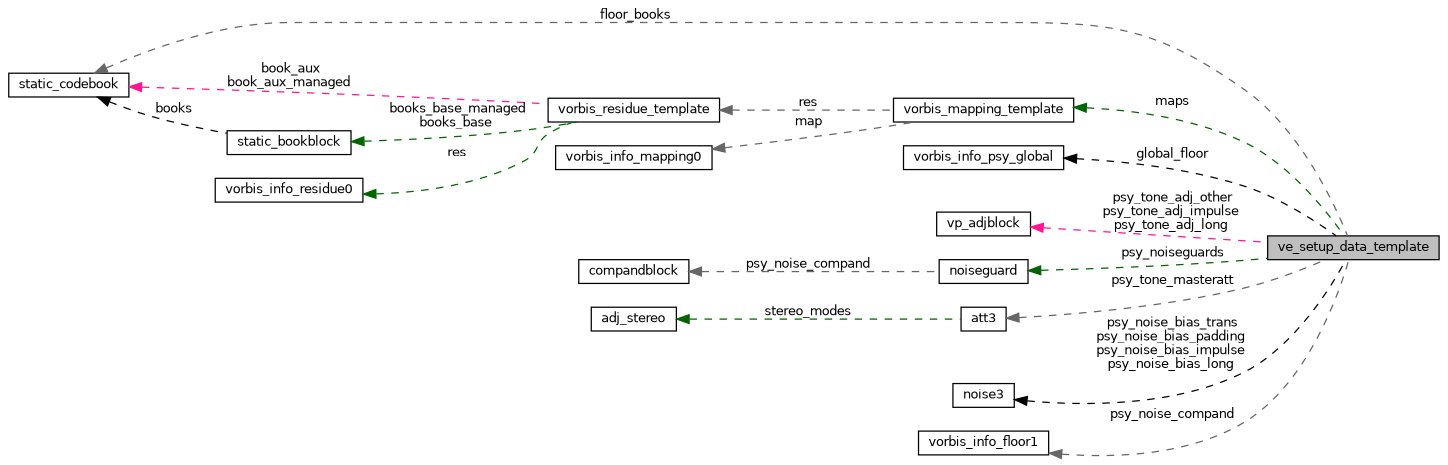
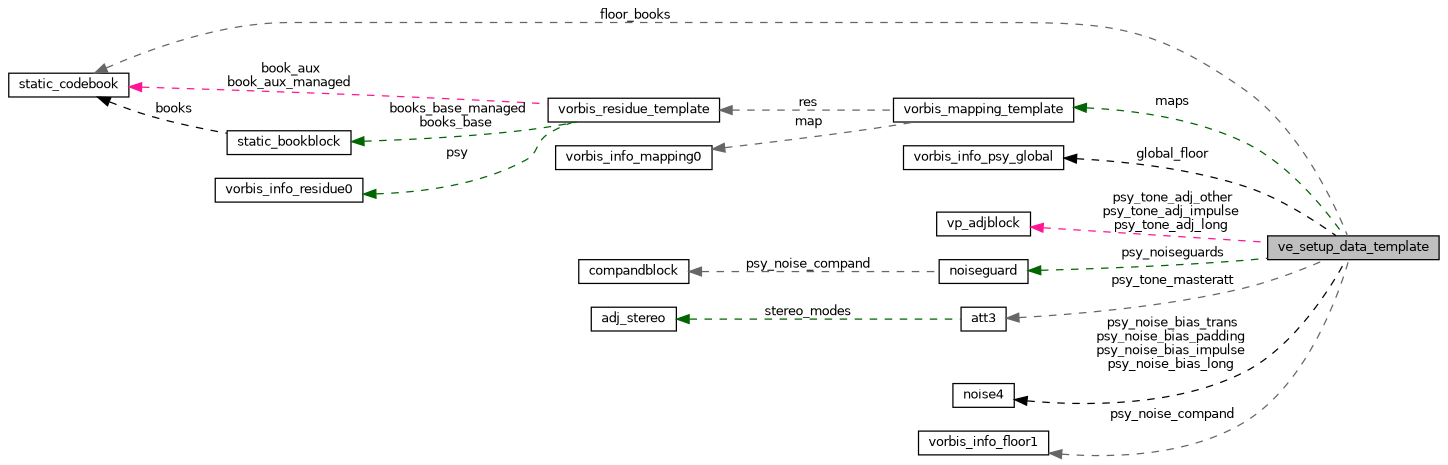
edge "vorbis_residue_template" -> "vorbis_info_residue0": label " res" -> " psy"
node "noise3": label "noise3" -> "noise4"
